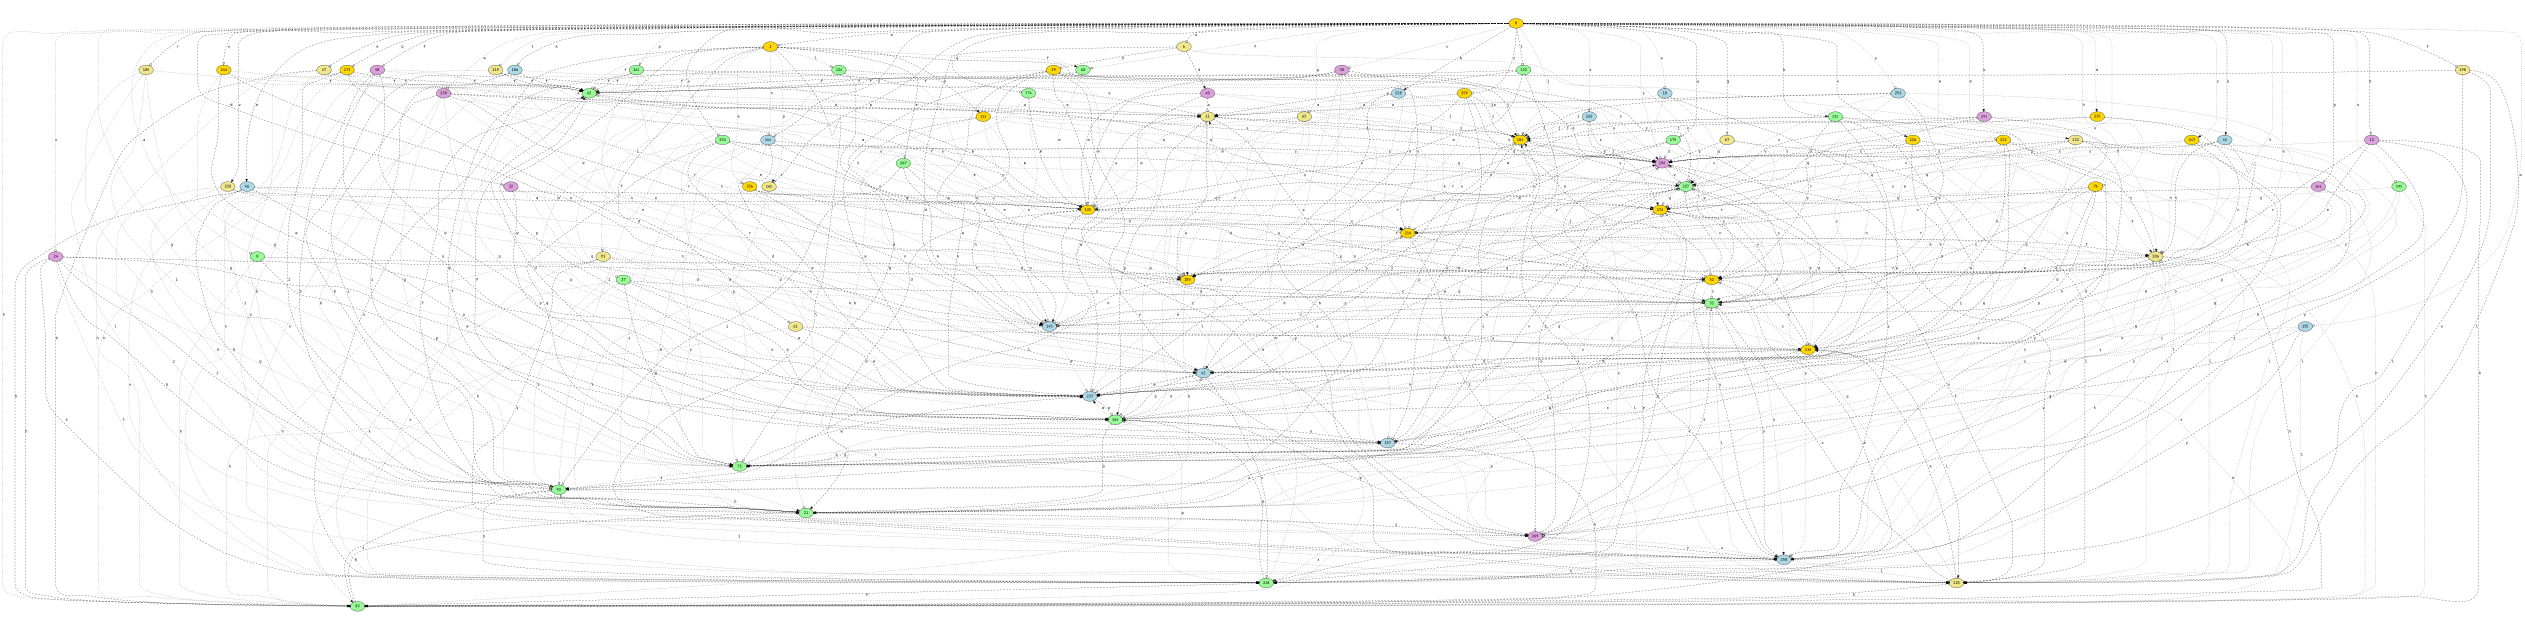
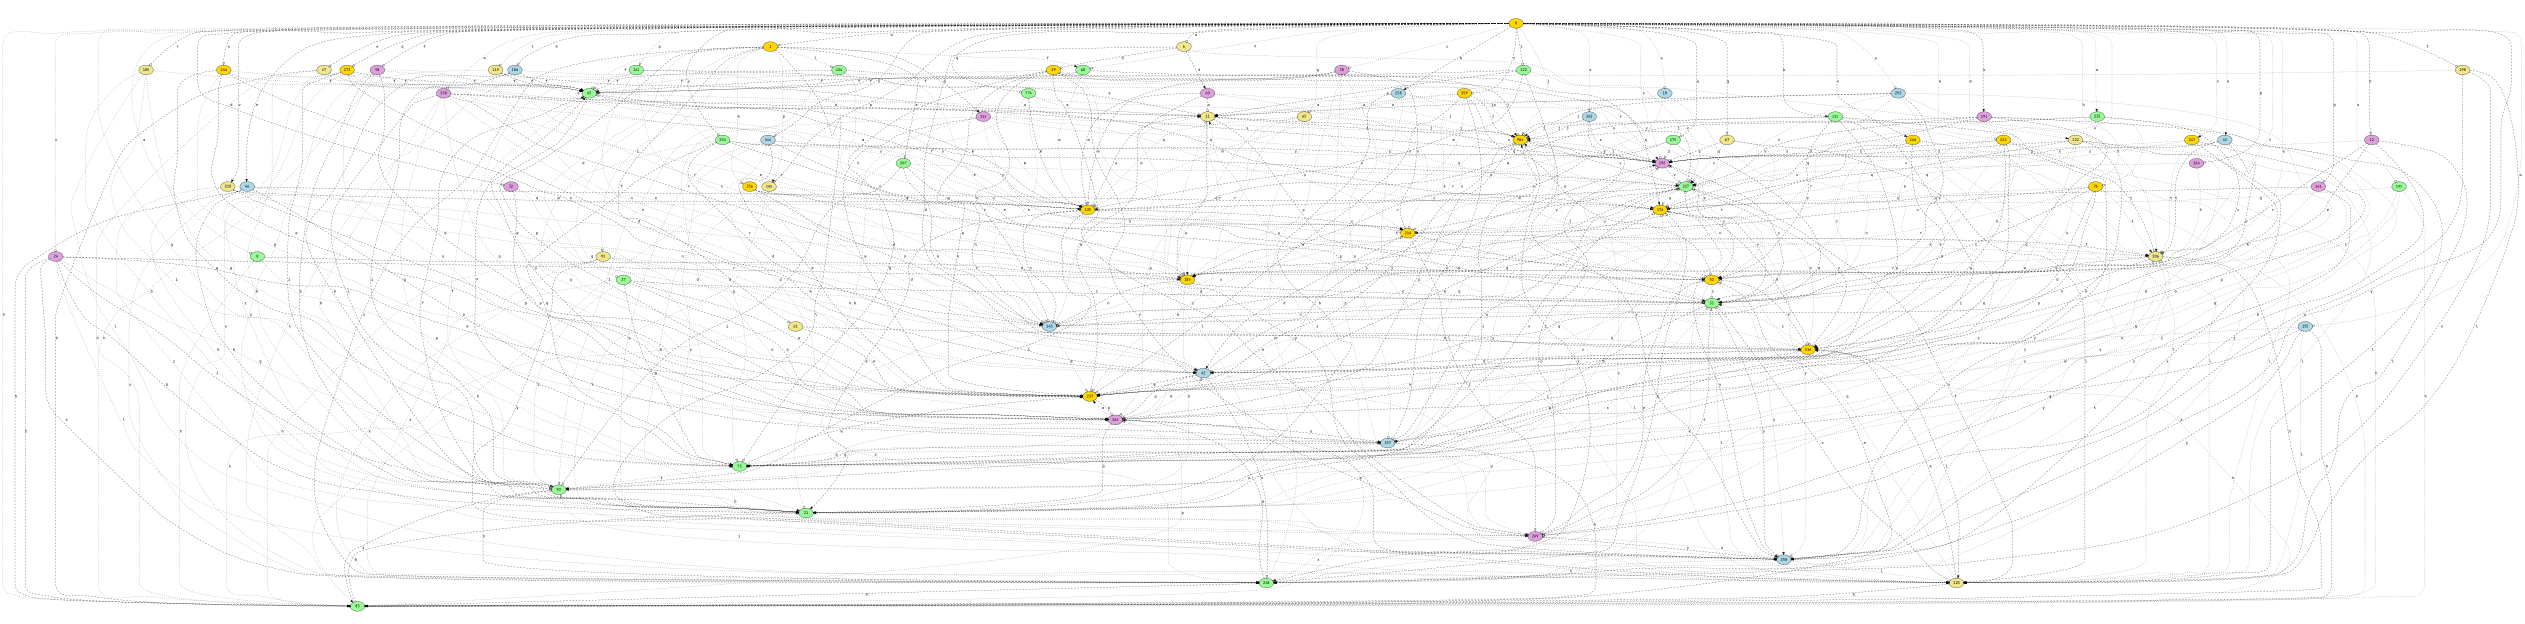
edge "0" -> "43": style dashed -> dotted
edge "198" -> "63": style dashed -> dotted
edge "1" -> "176": now "60" -> "176"
edge "1" -> "144": removed, label "n"
node "112": fillcolor gold -> plum
node "235": fillcolor gold -> palegreen
node "104": label "104" -> "904"
node "226": label "226" -> "246"
edge "232" -> "227": style dashed -> dotted
node "164": added
edge "175" -> "216": style dashed -> dotted
edge "228" -> "42": removed, label "d"
edge "174" -> "145": arrowhead normal -> odot
edge "132" -> "216": removed, label "u"
edge "135" -> "145": arrowhead normal -> odot
edge "11" -> "166": now "220" -> "166"
edge "10" -> "258": now "0" -> "258"
edge "124" -> "31": style dashed -> dotted
edge "162" -> "73": now "244" -> "73"
edge "196" -> "125": now "193" -> "125"
node "237": fillcolor lightblue -> gold
edge "8" -> "166": style dashed -> dotted
edge "58" -> "157": style dashed -> dotted
node "166": fillcolor palegreen -> plum
edge "21" -> "269": removed, label "z"
edge "12" -> "83": now "155" -> "83"
